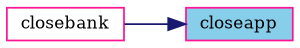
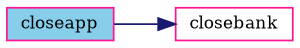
edge "closebank" -> "closeapp": reversed
